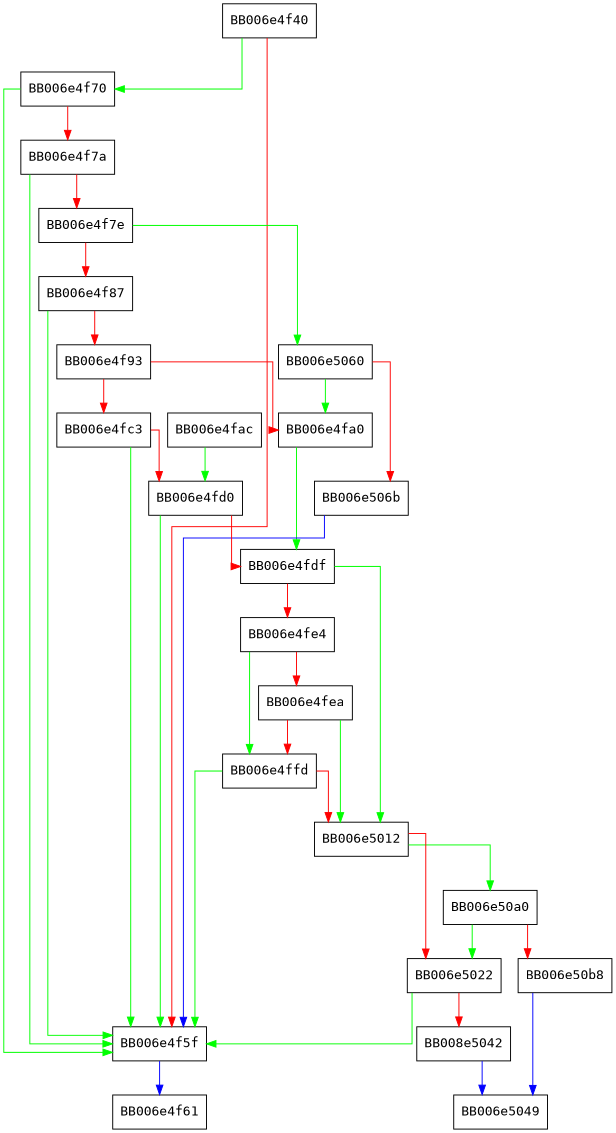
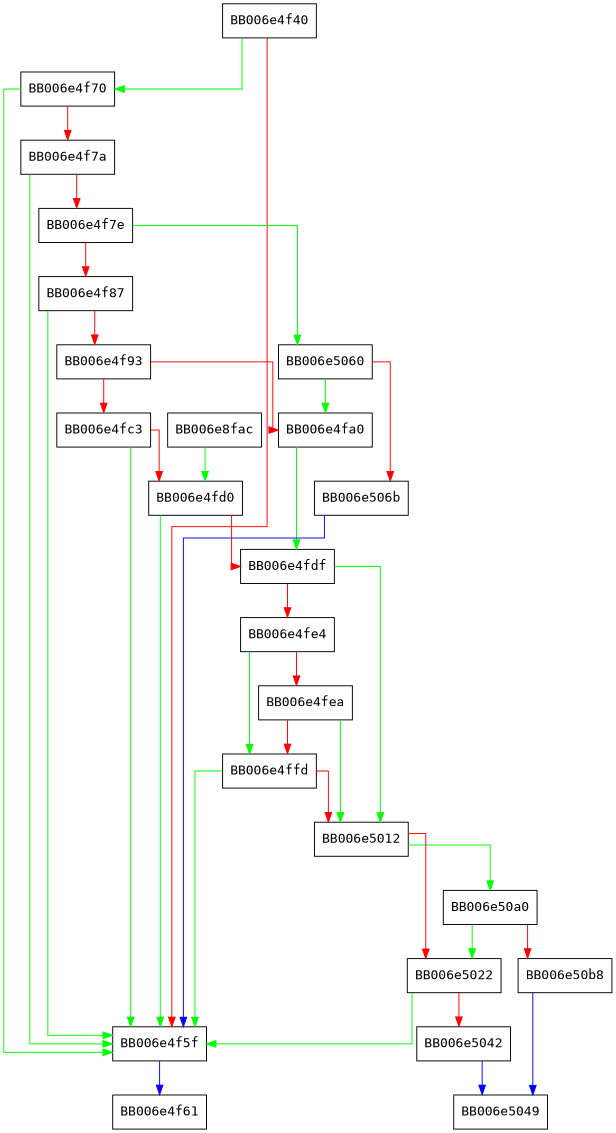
node "BB006e4fac": label "BB006e4fac" -> "BB006e8fac"
node "BB008e5042": label "BB008e5042" -> "BB006e5042"
